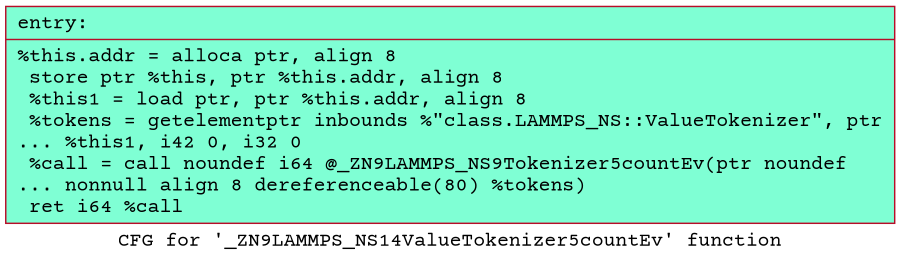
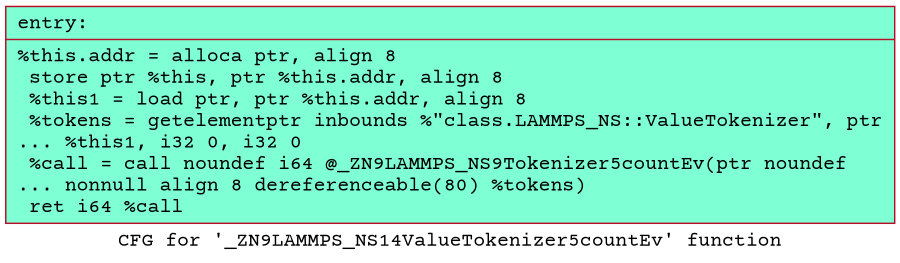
node "entry:": text "... %this1, i42 0, i32 0" -> "... %this1, i32 0, i32 0"
